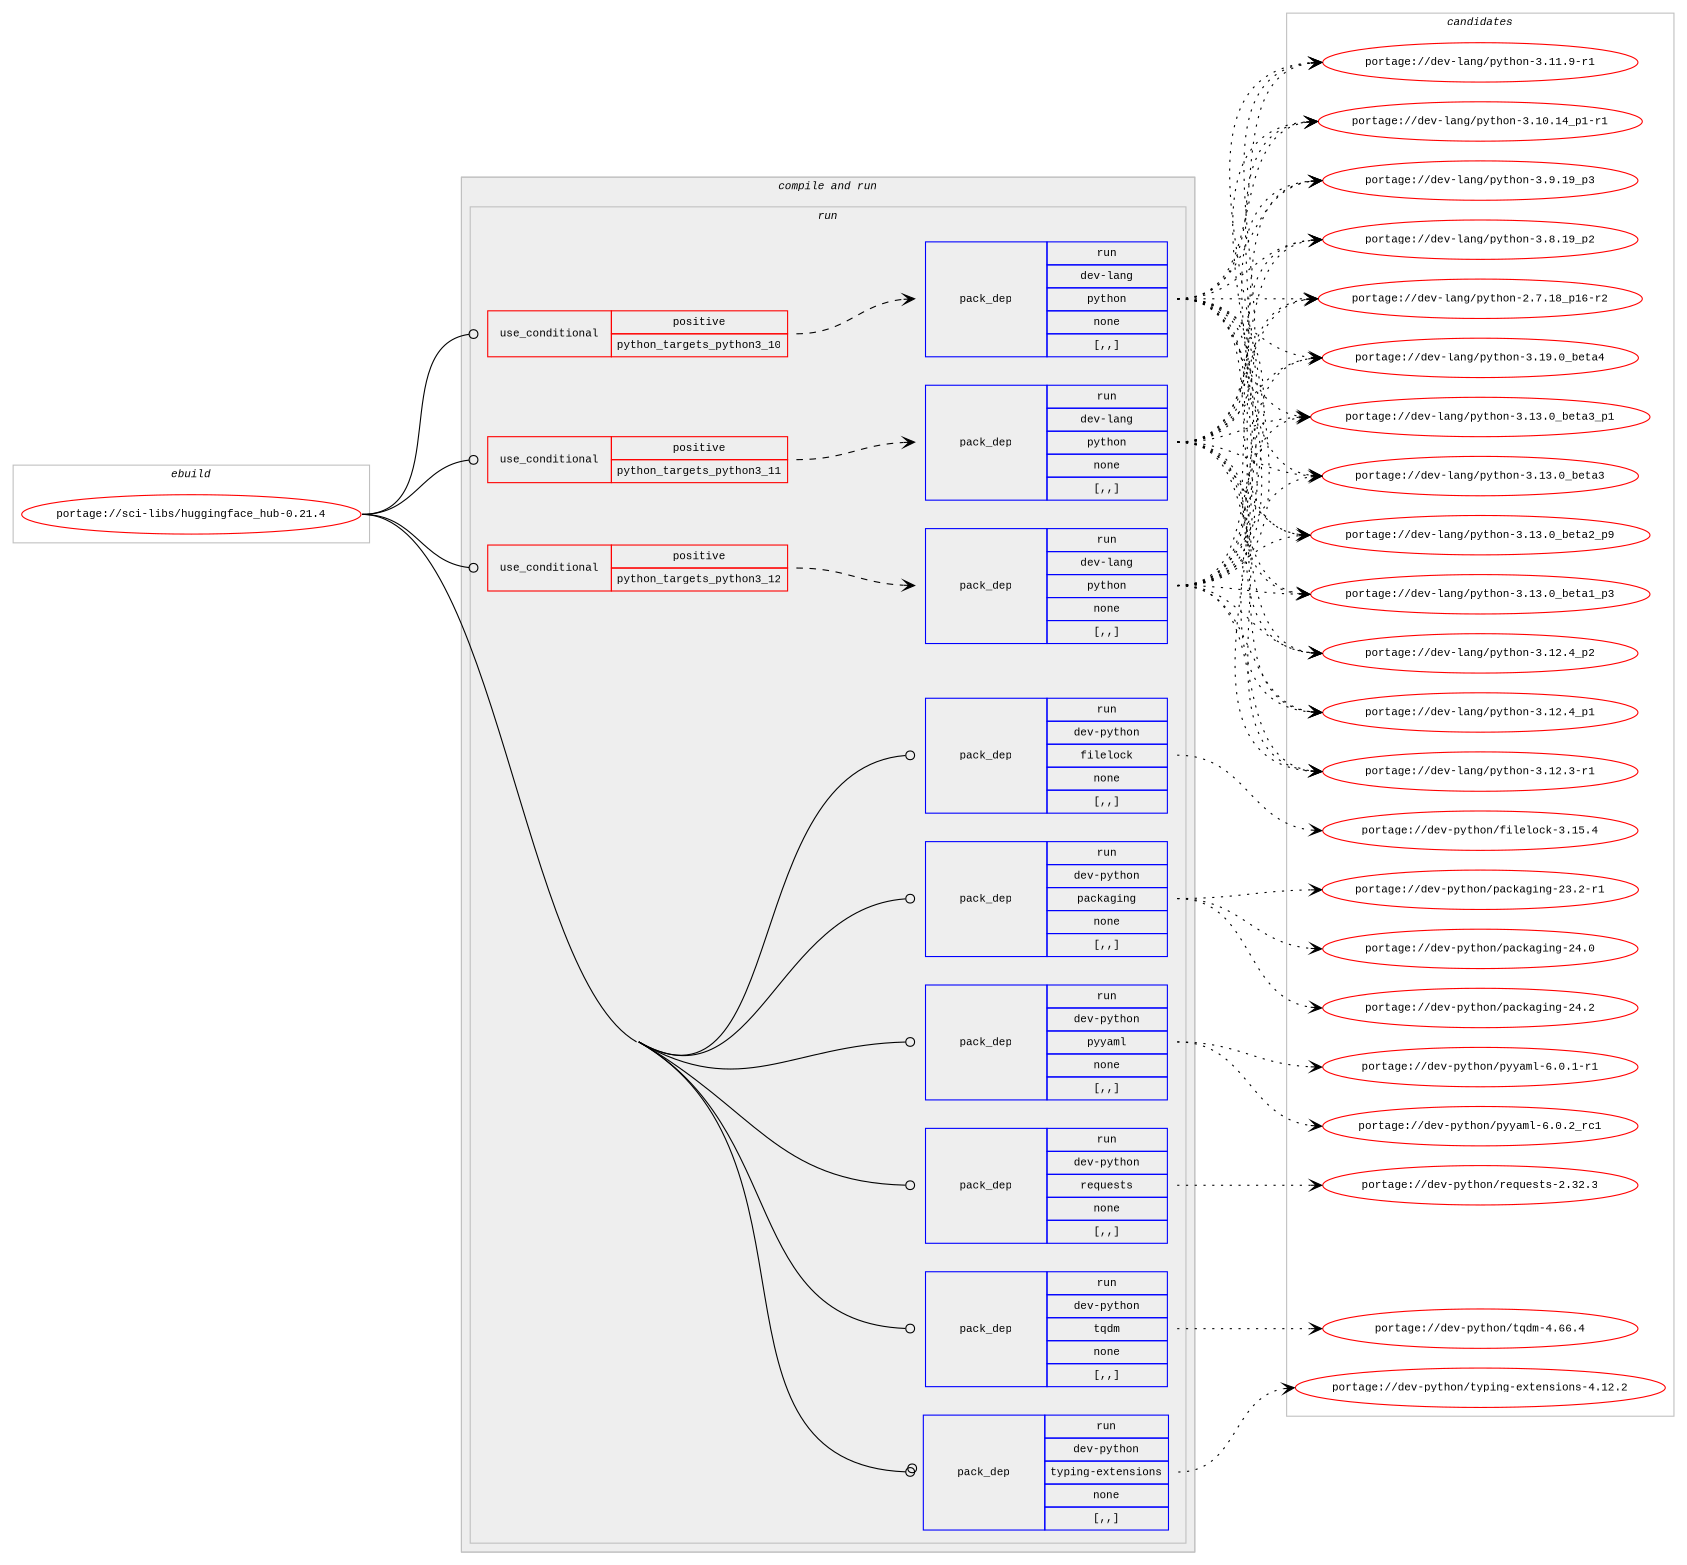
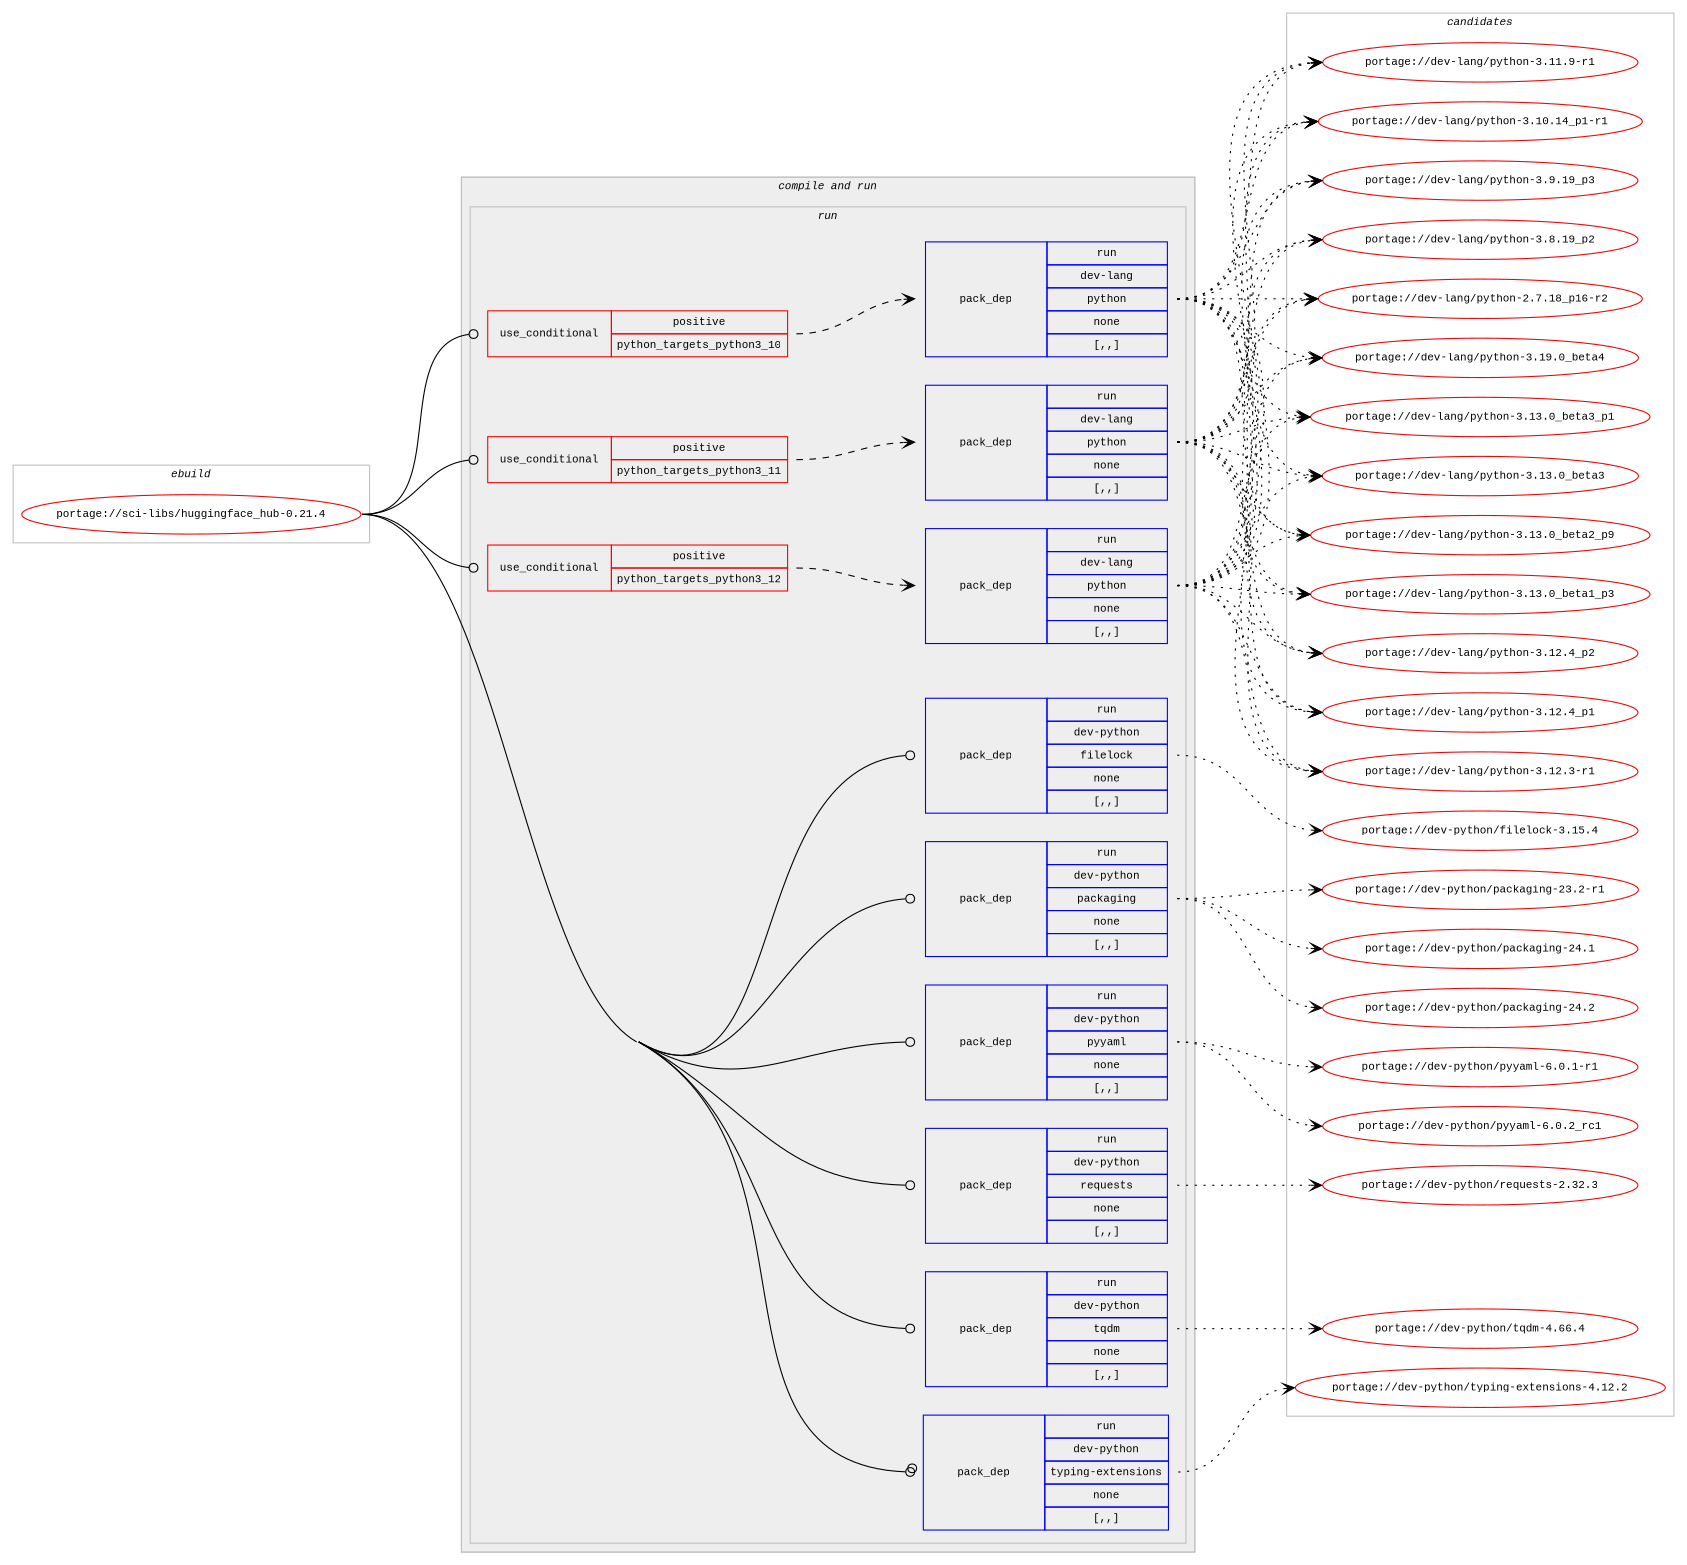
node "portage://dev-python/packaging-24.0": label "portage://dev-python/packaging-24.0" -> "portage://dev-python/packaging-24.1"
